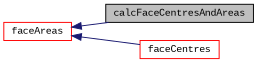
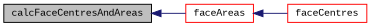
edge "calcFaceCentresAndAreas" -> "faceAreas": reversed
